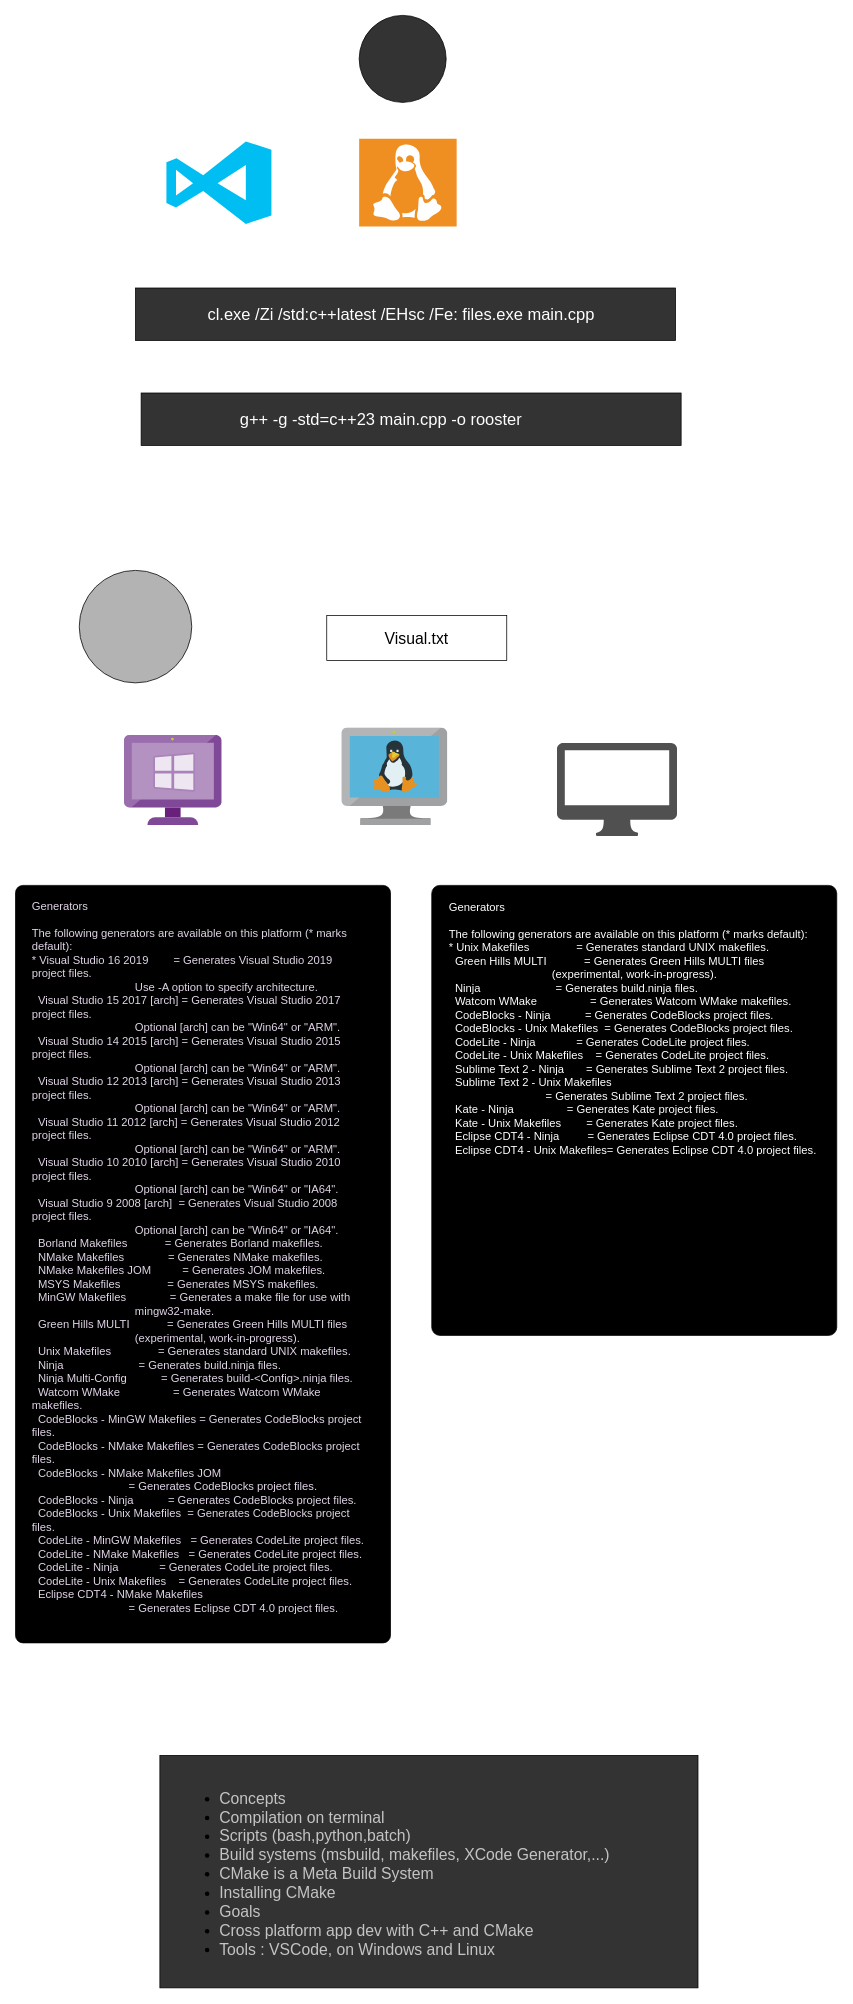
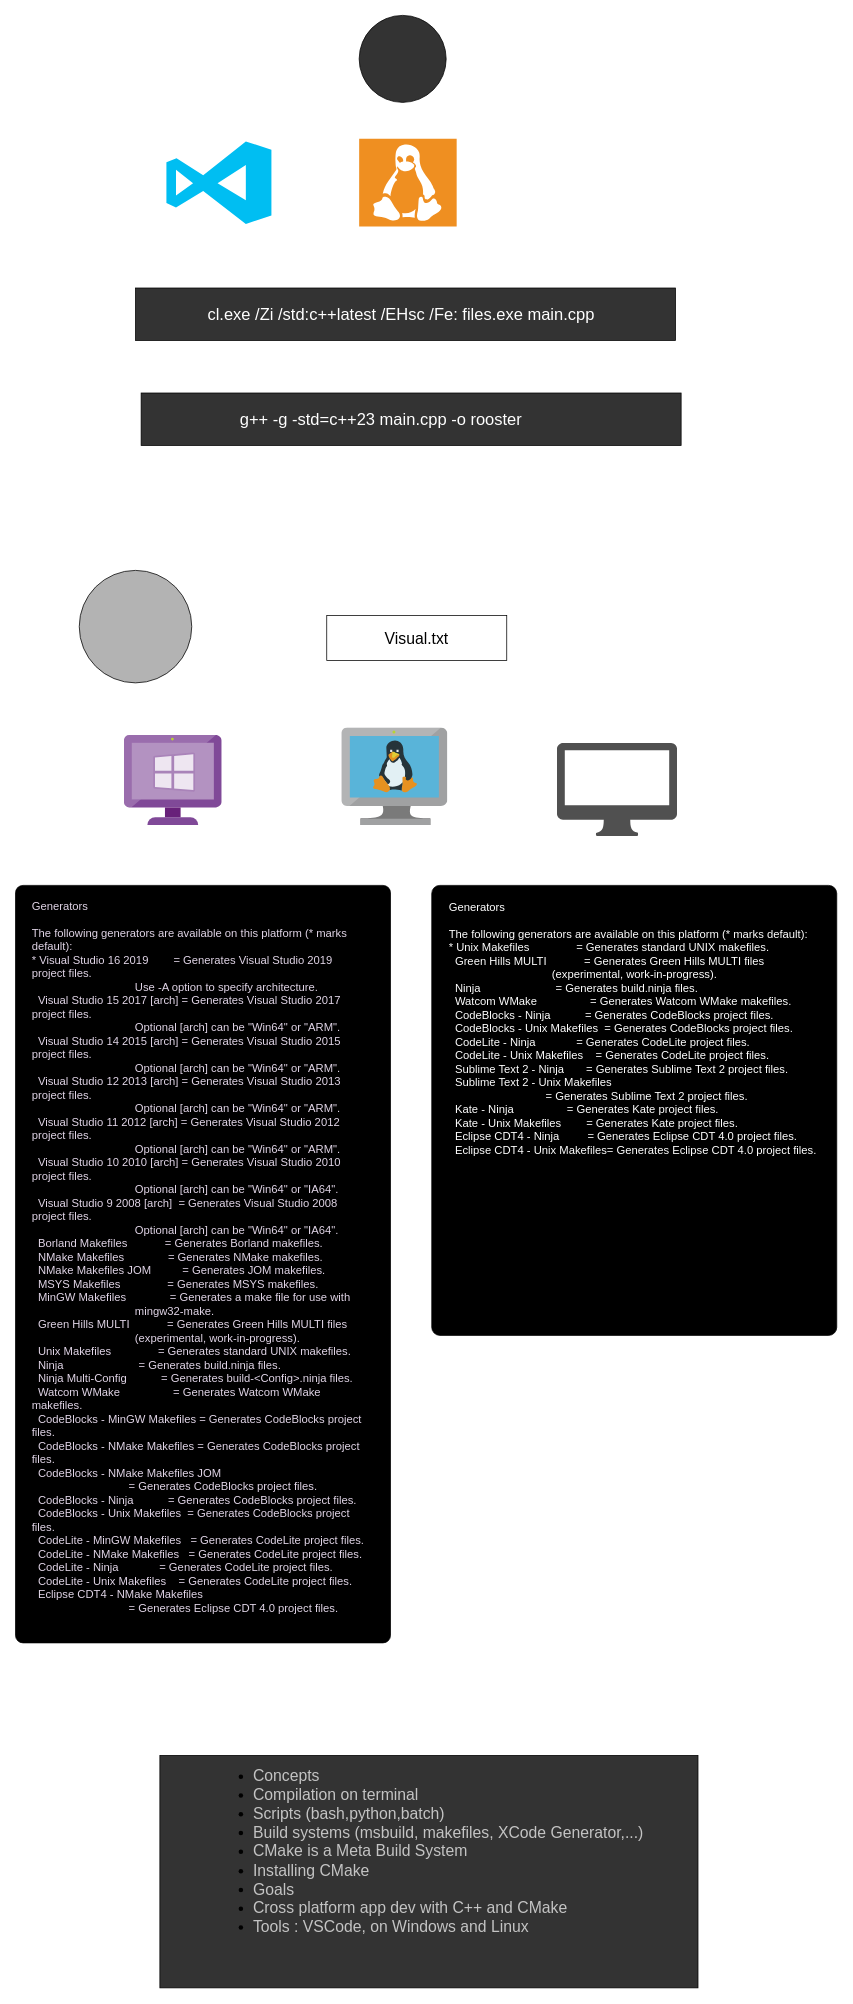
node "Concepts Compilation on terminal Scripts (bash,python,batch) Build systems (msbuild, makefiles, XCode Generator,...) CMake is a Meta Build System Installing CMake Goals Cross platform app dev with C++ and CMake Tools : VSCode, on Windows and Linux": moved (422, 1883) -> (456, 1860)
